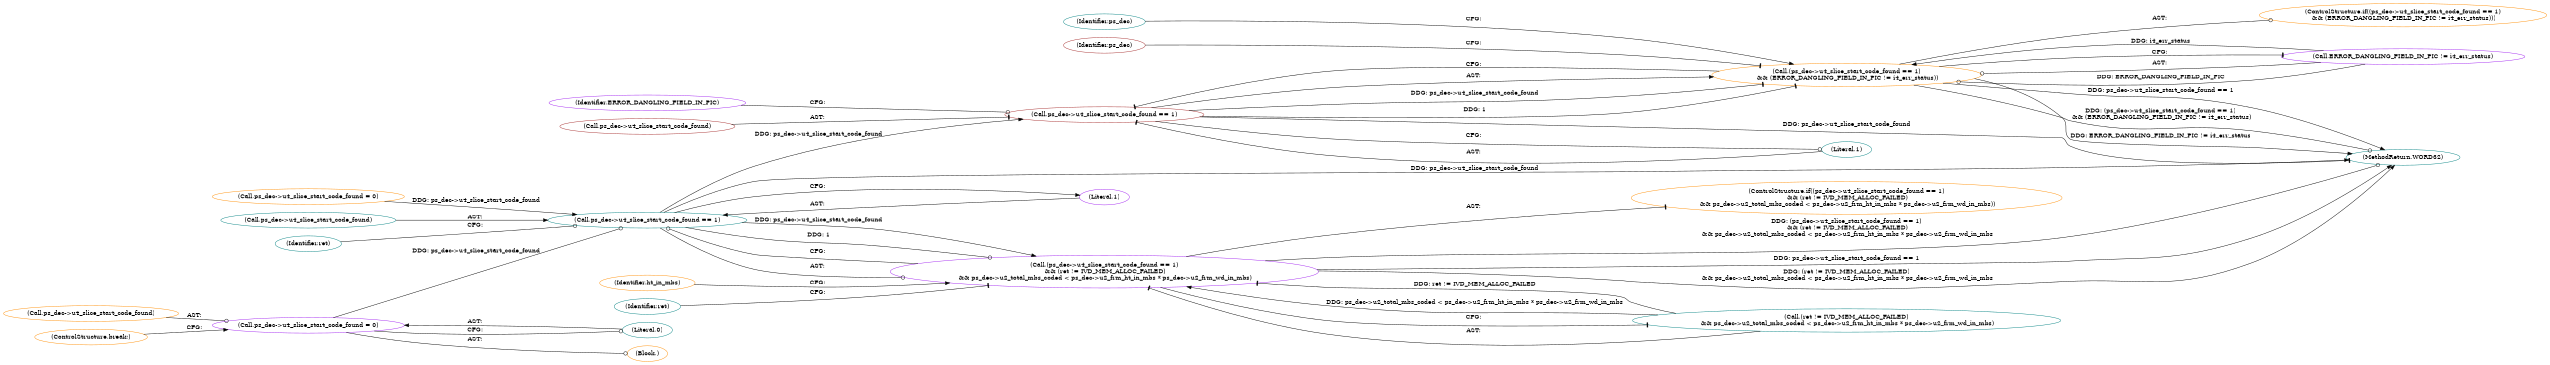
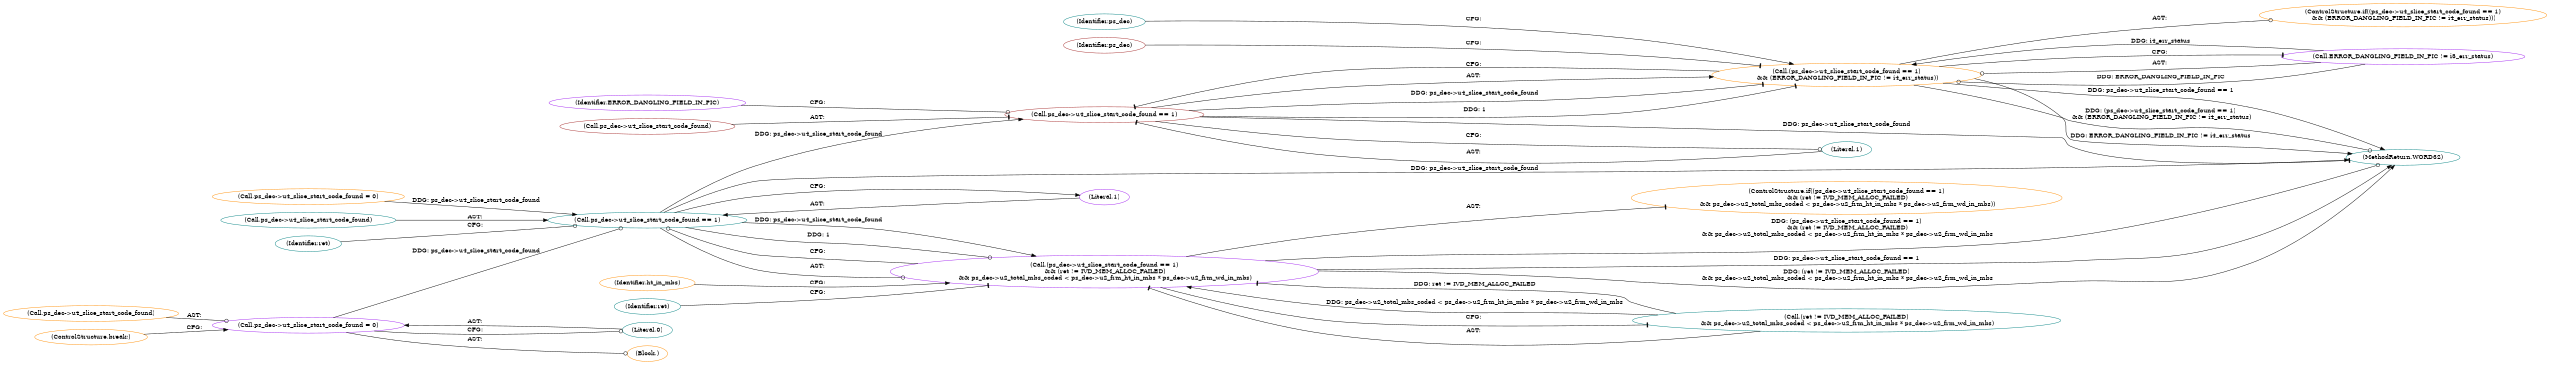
node "(Call,ERROR_DANGLING_FIELD_IN_PIC != i4_err_status)": label "(Call,ERROR_DANGLING_FIELD_IN_PIC != i4_err_status)" -> "(Call,ERROR_DANGLING_FIELD_IN_PIC != i5_err_status)"
